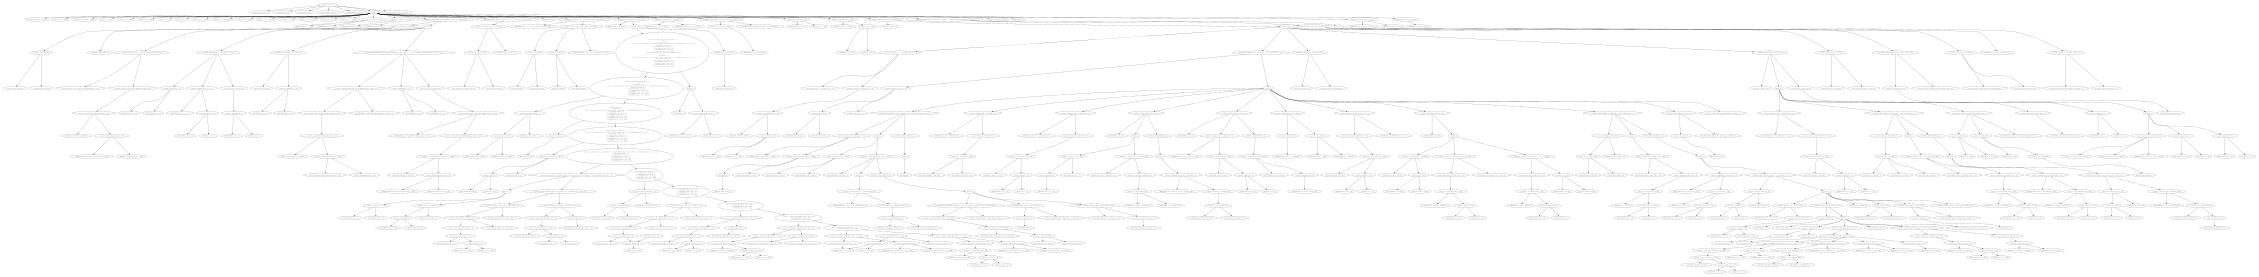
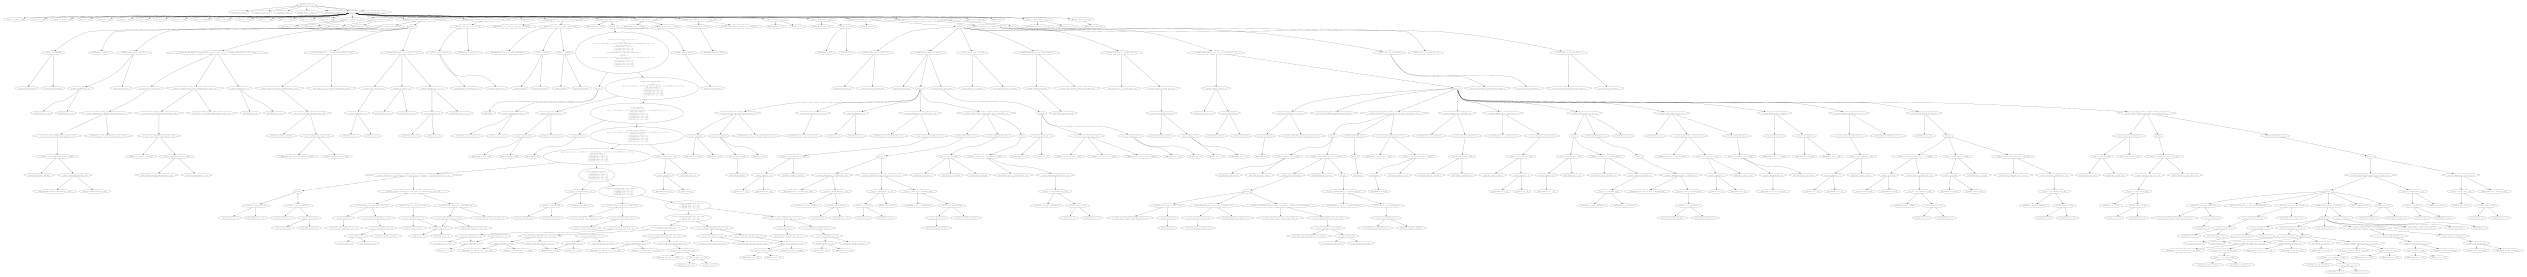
edge "(<operator>.and,*(_BYTE *)(v14 + 52) & 0x80)" -> "(<operator>.indirection,*(_BYTE *)(v14 + 52))": now "(<operator>.and,*(_BYTE *)(v14 + 52) & 0x80)" -> "(<operator>.addition,v14 + 52)"
